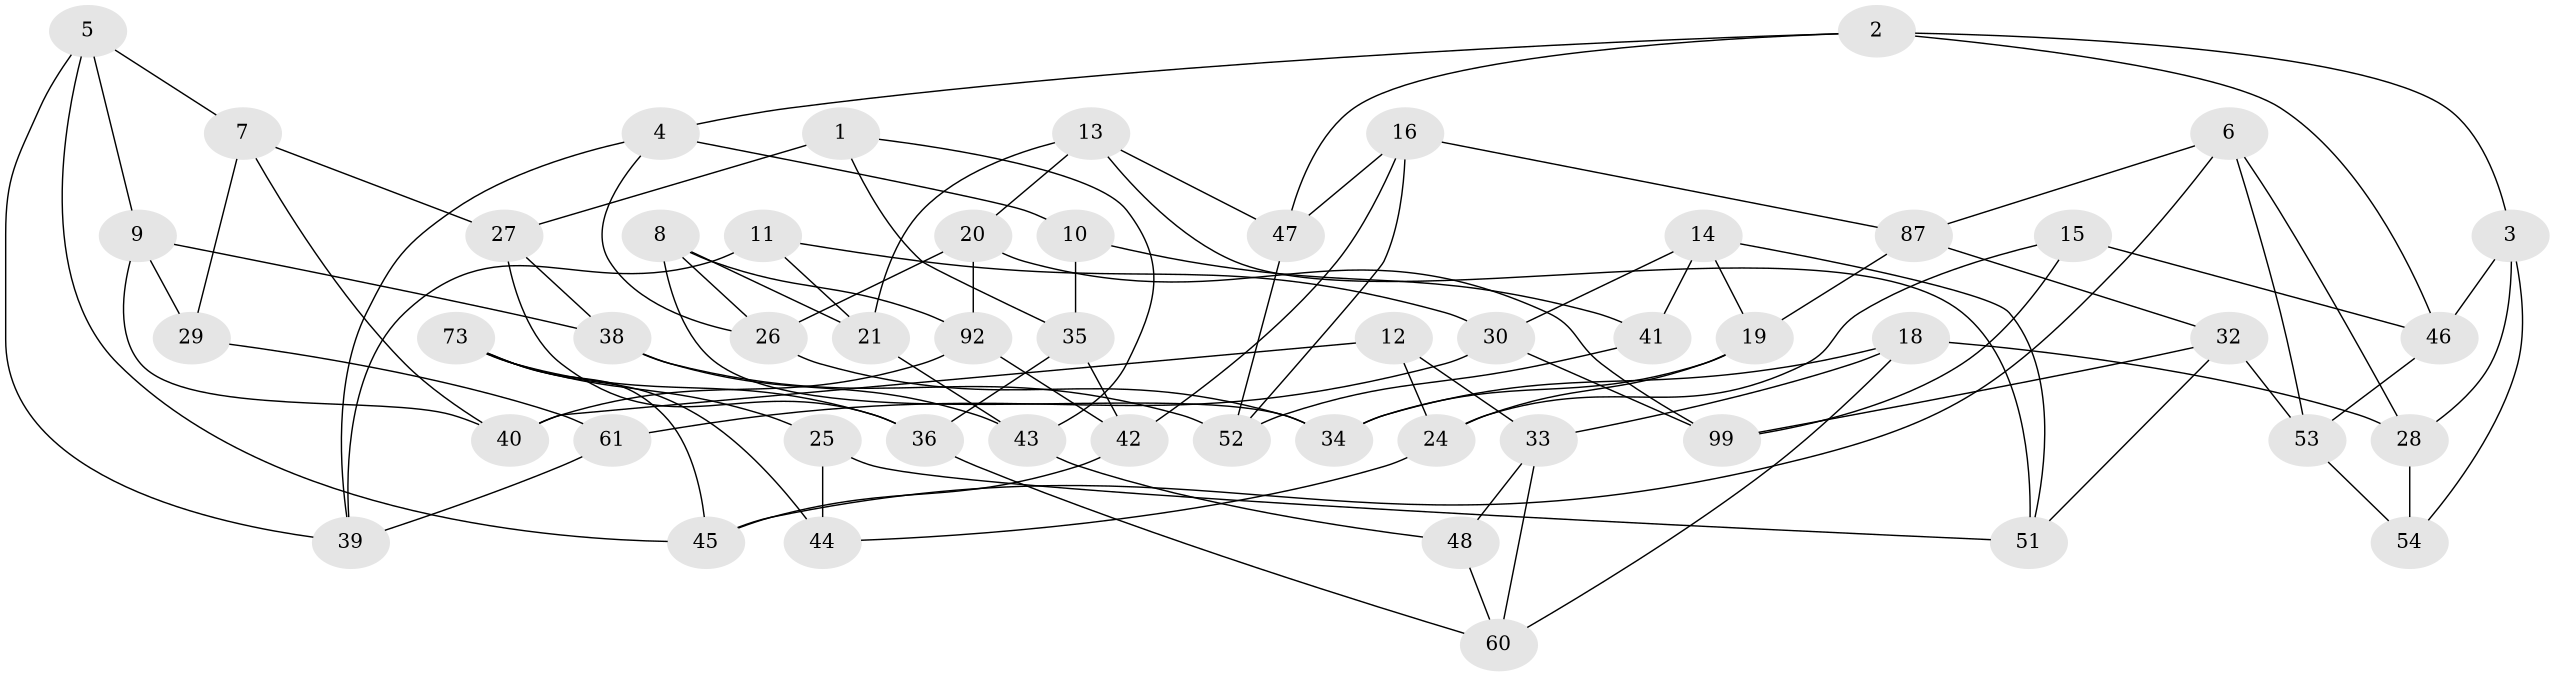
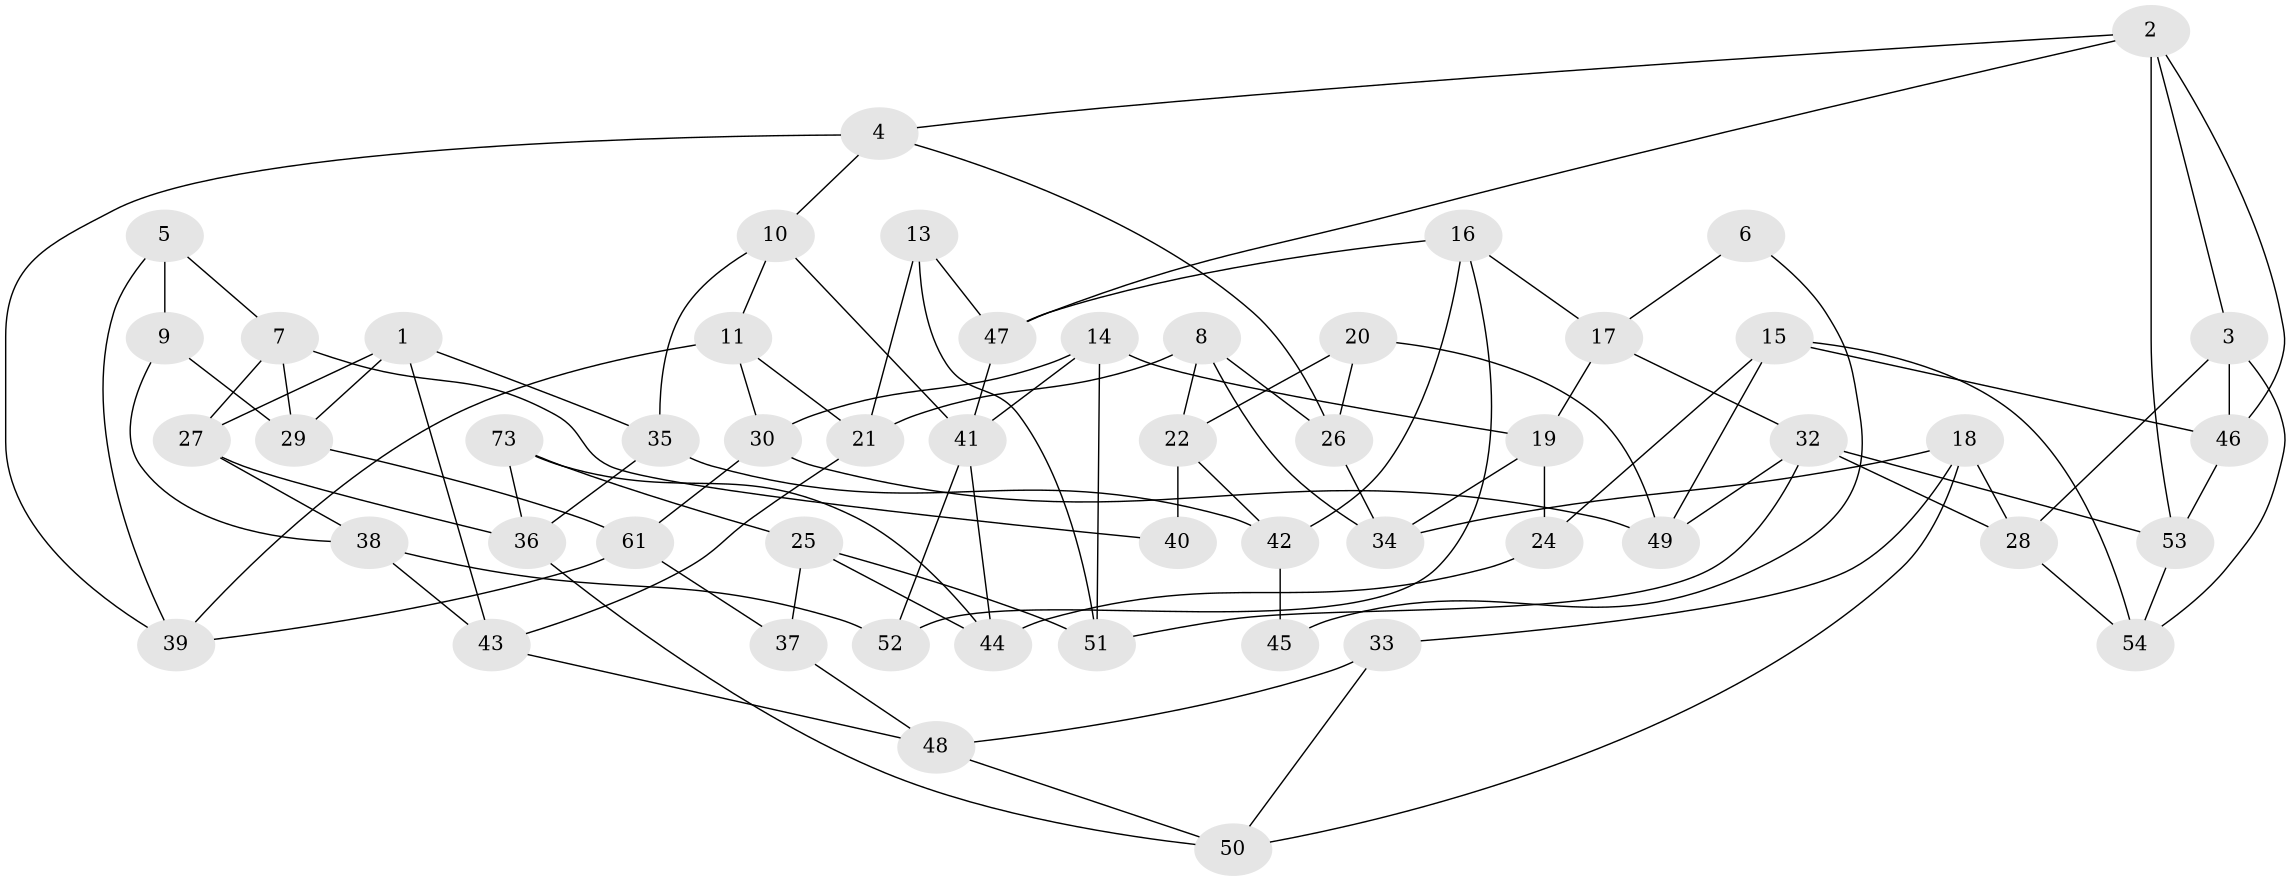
edge "13" -- "20": removed
node "87": label "87" -> "17"
edge "6" -- "53": now "2" -- "53"
edge "6" -- "28": now "32" -- "28"
edge "10" -- "11": added
edge "47" -- "52": now "47" -- "41"
node "92": label "92" -> "22"
node "12": removed
edge "1" -- "29": added
edge "9" -- "40": removed
edge "73" -- "45": removed
edge "15" -- "54": added
node "99": label "99" -> "49"
edge "5" -- "45": removed
edge "41" -- "44": added
node "37": added
node "60": label "60" -> "50"
